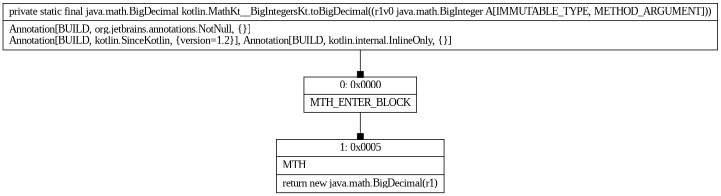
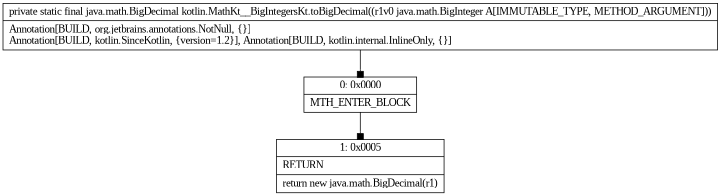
node "1: 0x0005": text "MTH" -> "RETURN"
